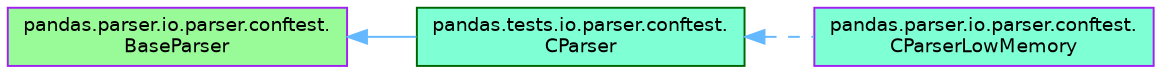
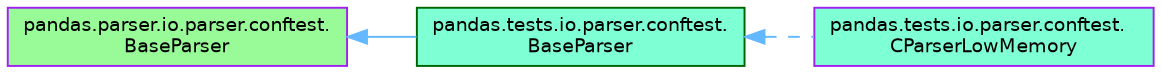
node "pandas.tests.io.parser.conftest. CParser": label "pandas.tests.io.parser.conftest. CParser" -> "pandas.tests.io.parser.conftest. BaseParser"
node "pandas.parser.io.parser.conftest. CParserLowMemory": label "pandas.parser.io.parser.conftest. CParserLowMemory" -> "pandas.tests.io.parser.conftest. CParserLowMemory"
